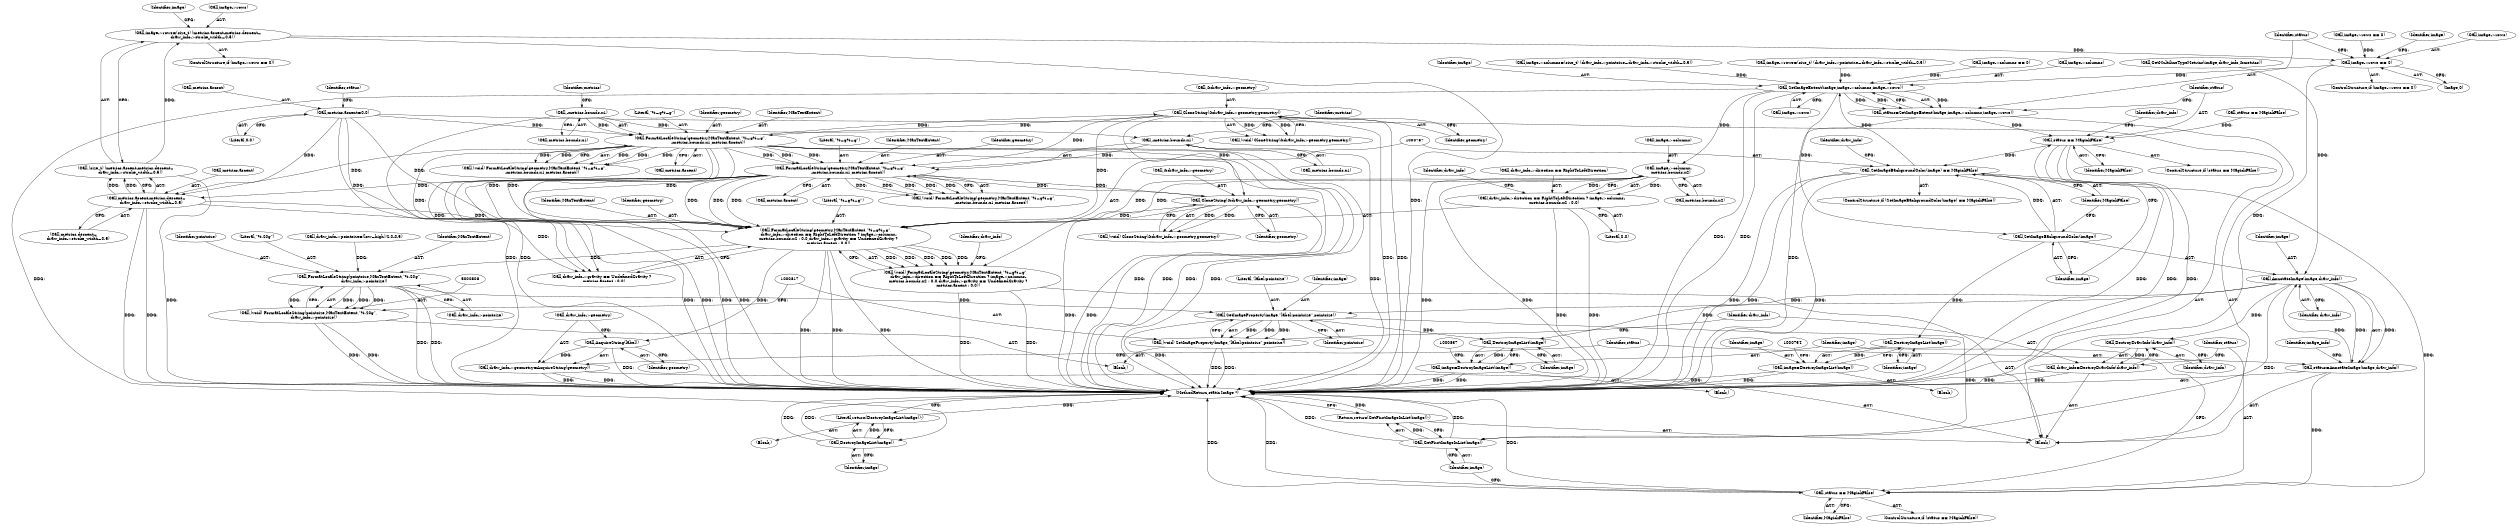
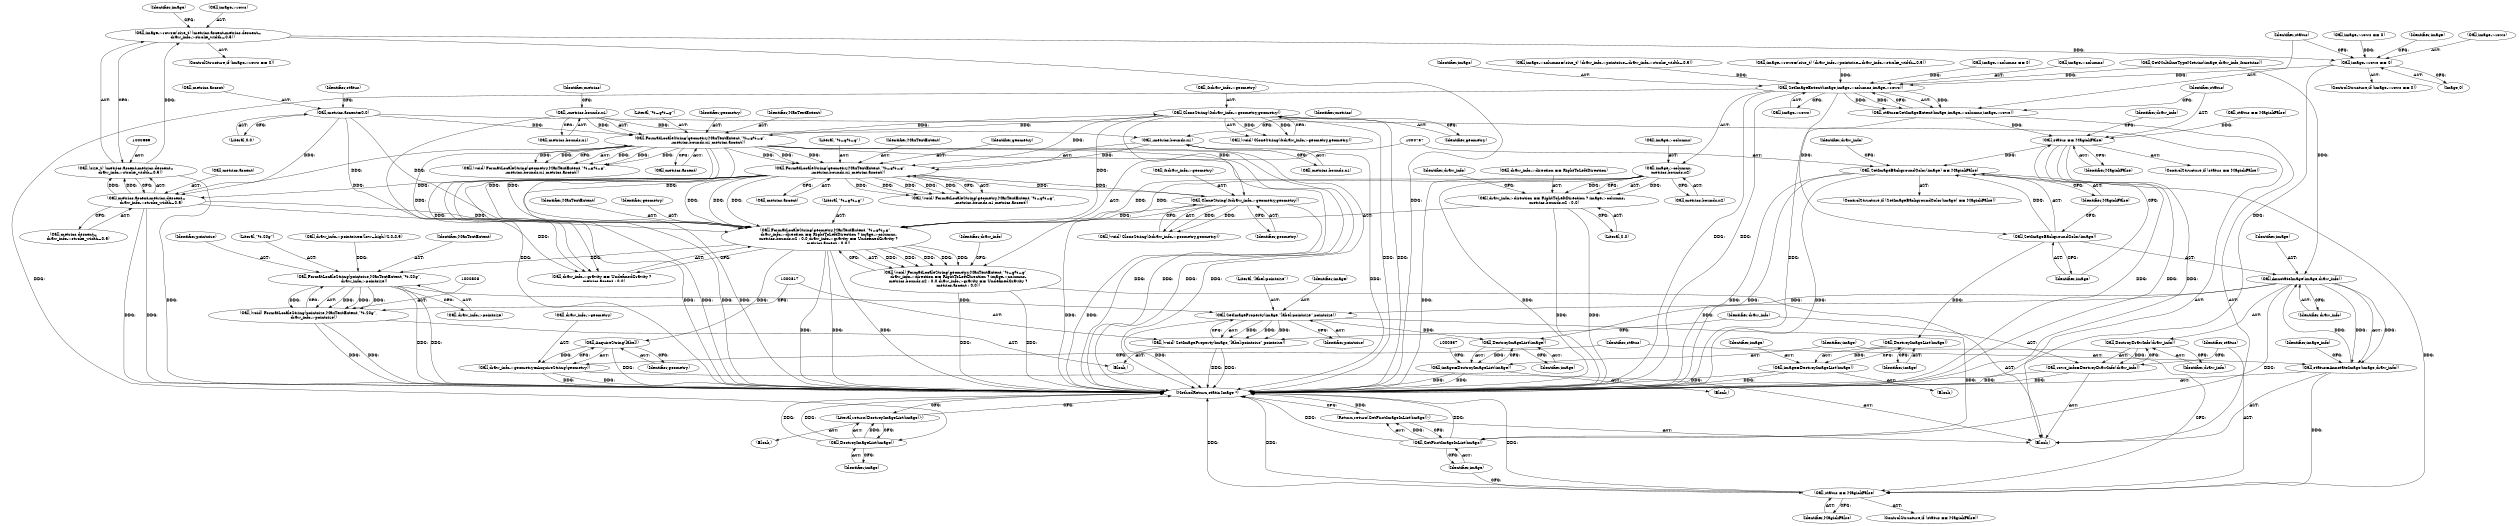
edge "(Call,SetImageExtent(image,image->columns,image->rows))" -> "(Call,image->columns- metrics.bounds.x2)": label "DDG: " -> "AST: "
edge "(Call,SetImageBackgroundColor(image) == MagickFalse)" -> "(Call,SetImageExtent(image,image->columns,image->rows))": now "(Call,GetMultilineTypeMetrics(image,draw_info,&metrics))" -> "(Call,SetImageExtent(image,image->columns,image->rows))"
node "1000669": added
node "5000808": label "5000808" -> "1000808"
edge "(Call,AnnotateImage(image,draw_info))" -> "(Call,DestroyDrawInfo(draw_info))": label "DDG: " -> "AST: "
edge "(Call,draw_info->geometry)" -> "(Call,AcquireString(label))": now "(Call,draw_info->geometry=AcquireString(geometry))" -> "(Call,AcquireString(label))"
node "1000754": removed
node "(Call,draw_info=DestroyDrawInfo(draw_info))": label "(Call,draw_info=DestroyDrawInfo(draw_info))" -> "(Call,rows_info=DestroyDrawInfo(draw_info))"
edge "(Call,metrics.ascent=0.0)" -> "(MethodReturn,static Image *)": removed, label "DDG:"
edge "(Literal,return(DestroyImageList(image));)" -> "(MethodReturn,static Image *)": label "DDG: " -> "CFG: "
